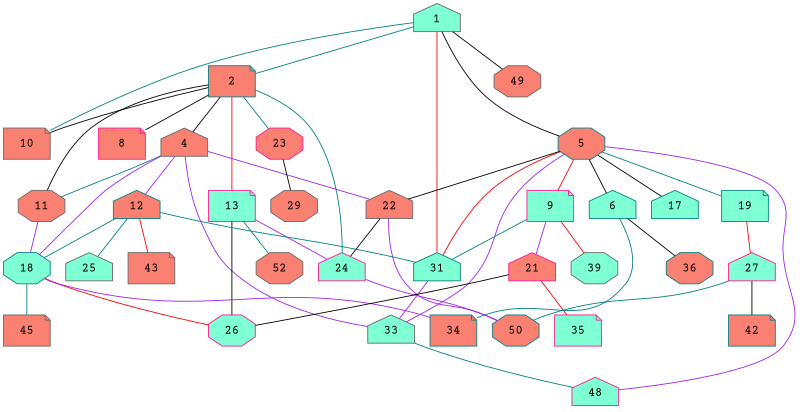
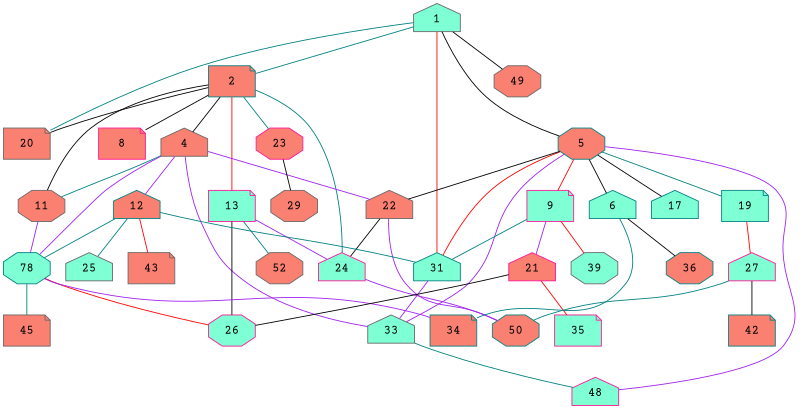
node "10": label "10" -> "20"
node "18": label "18" -> "78"
